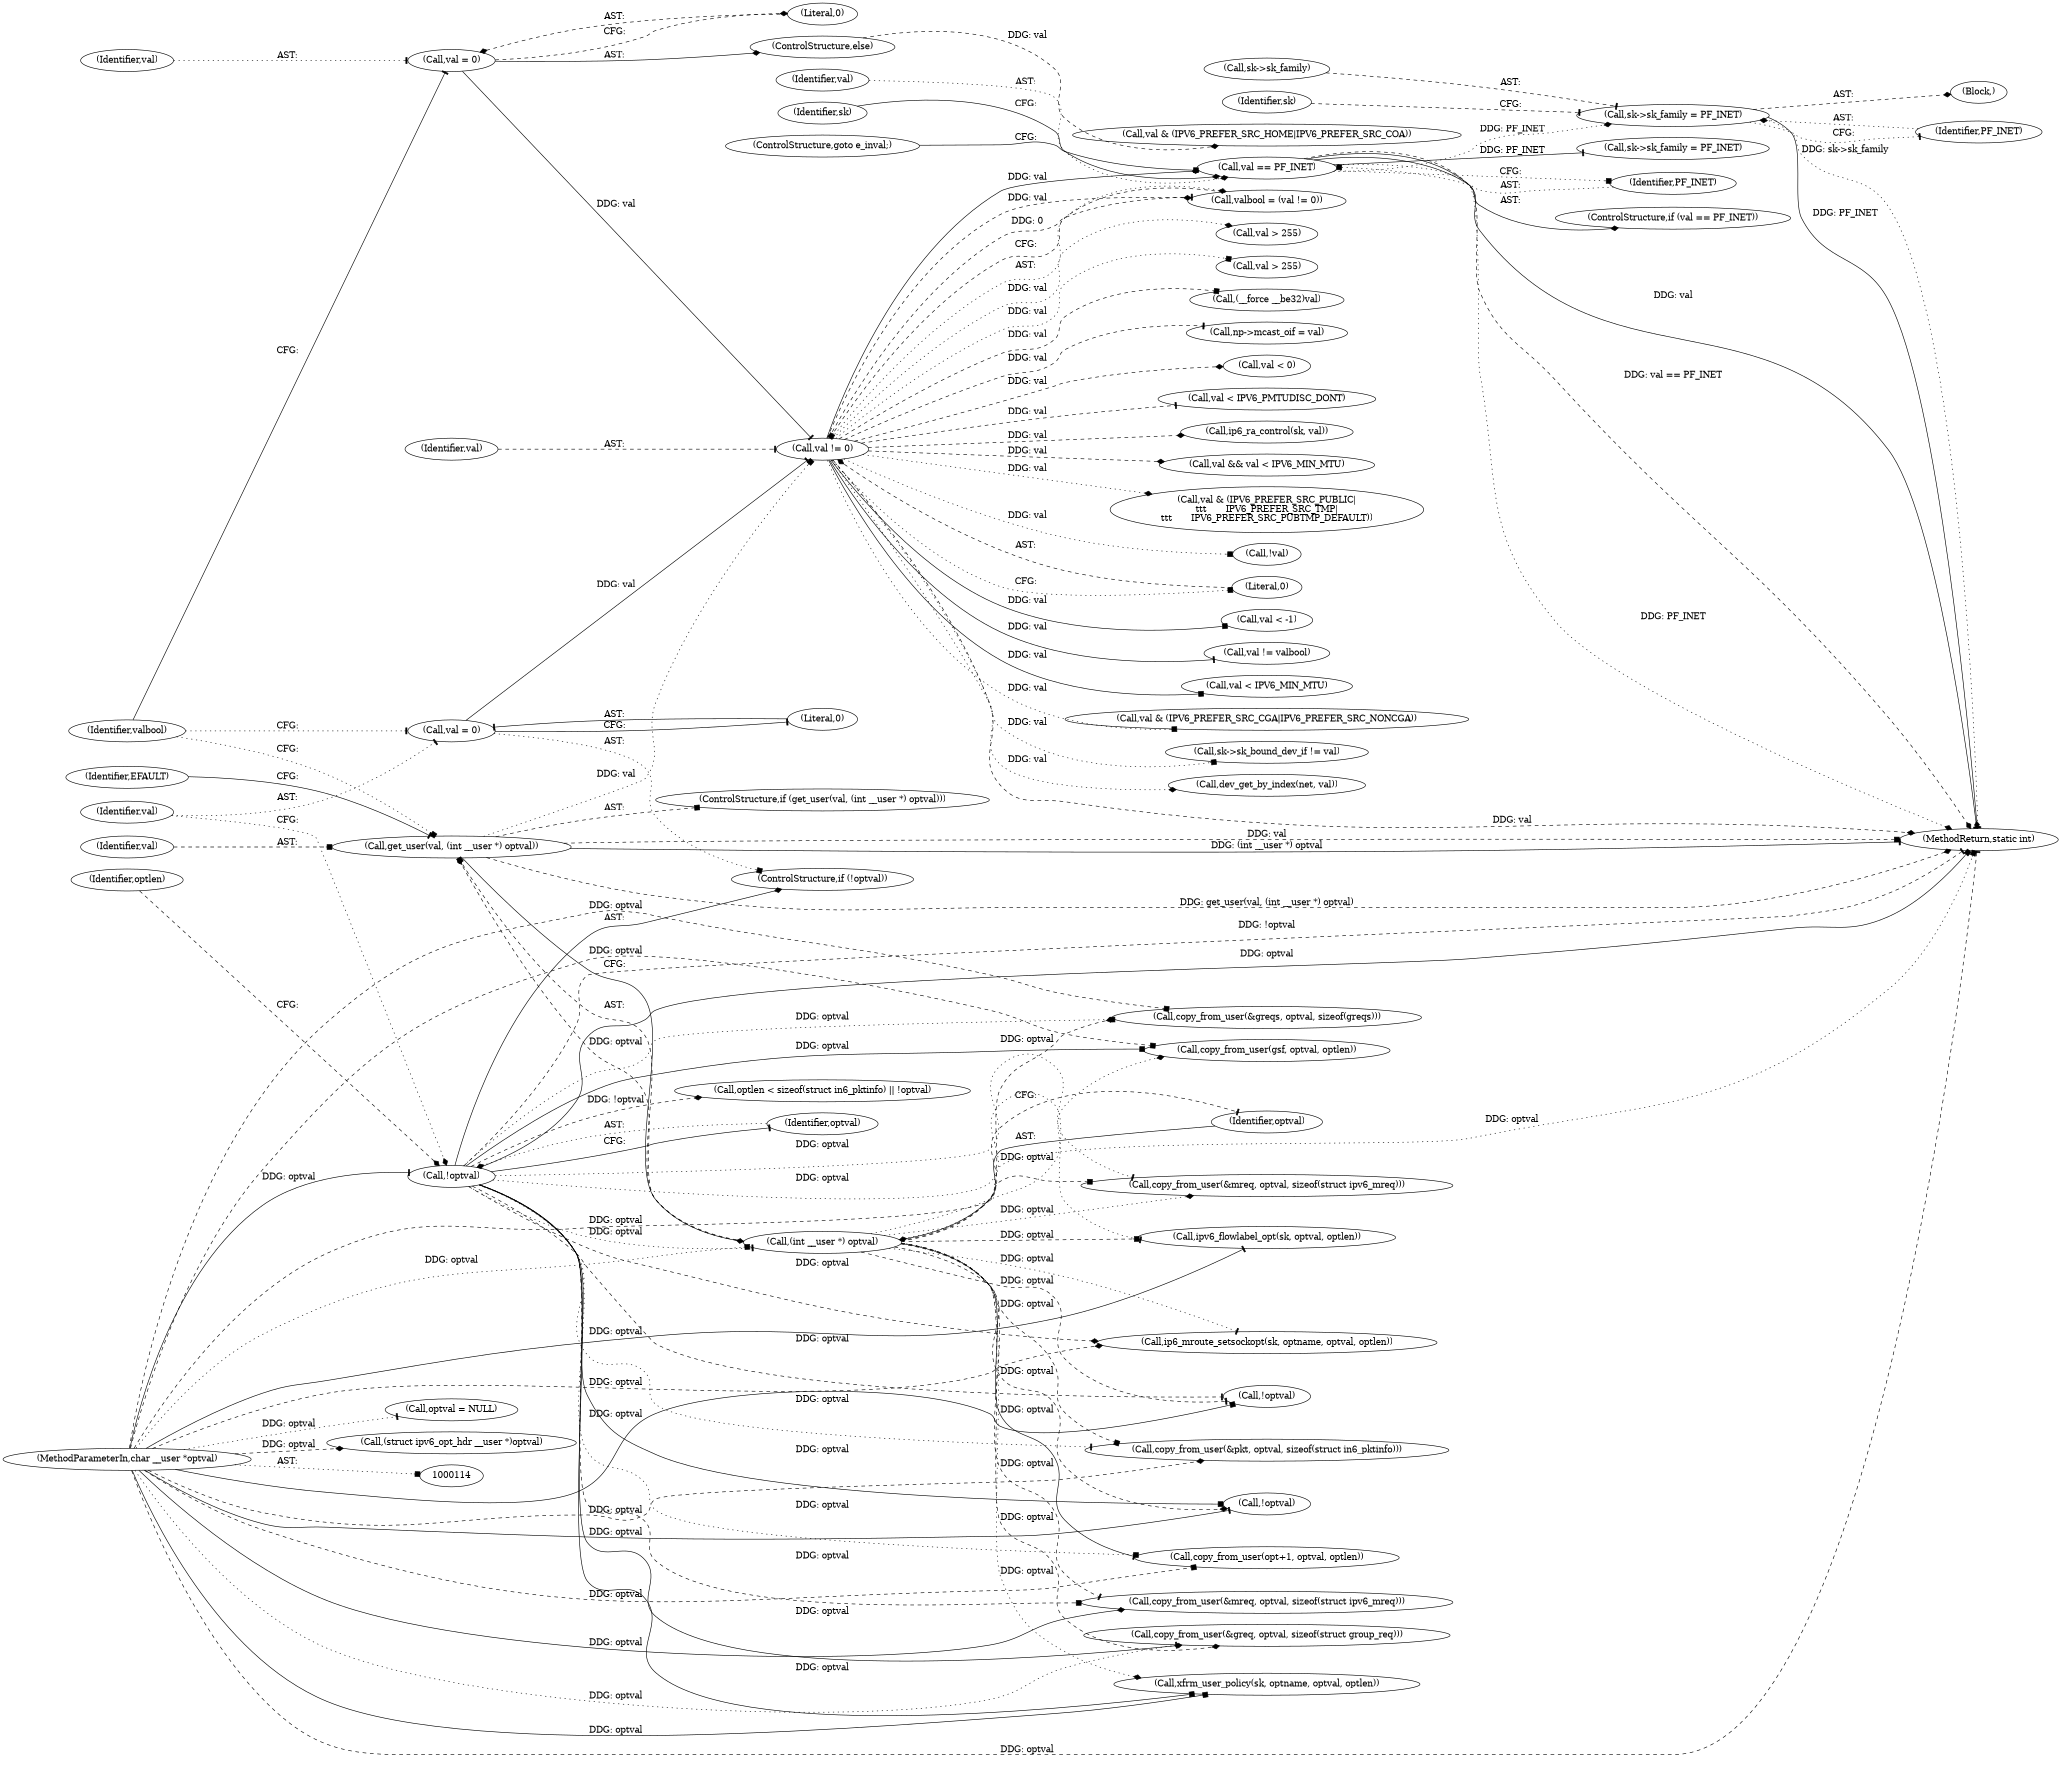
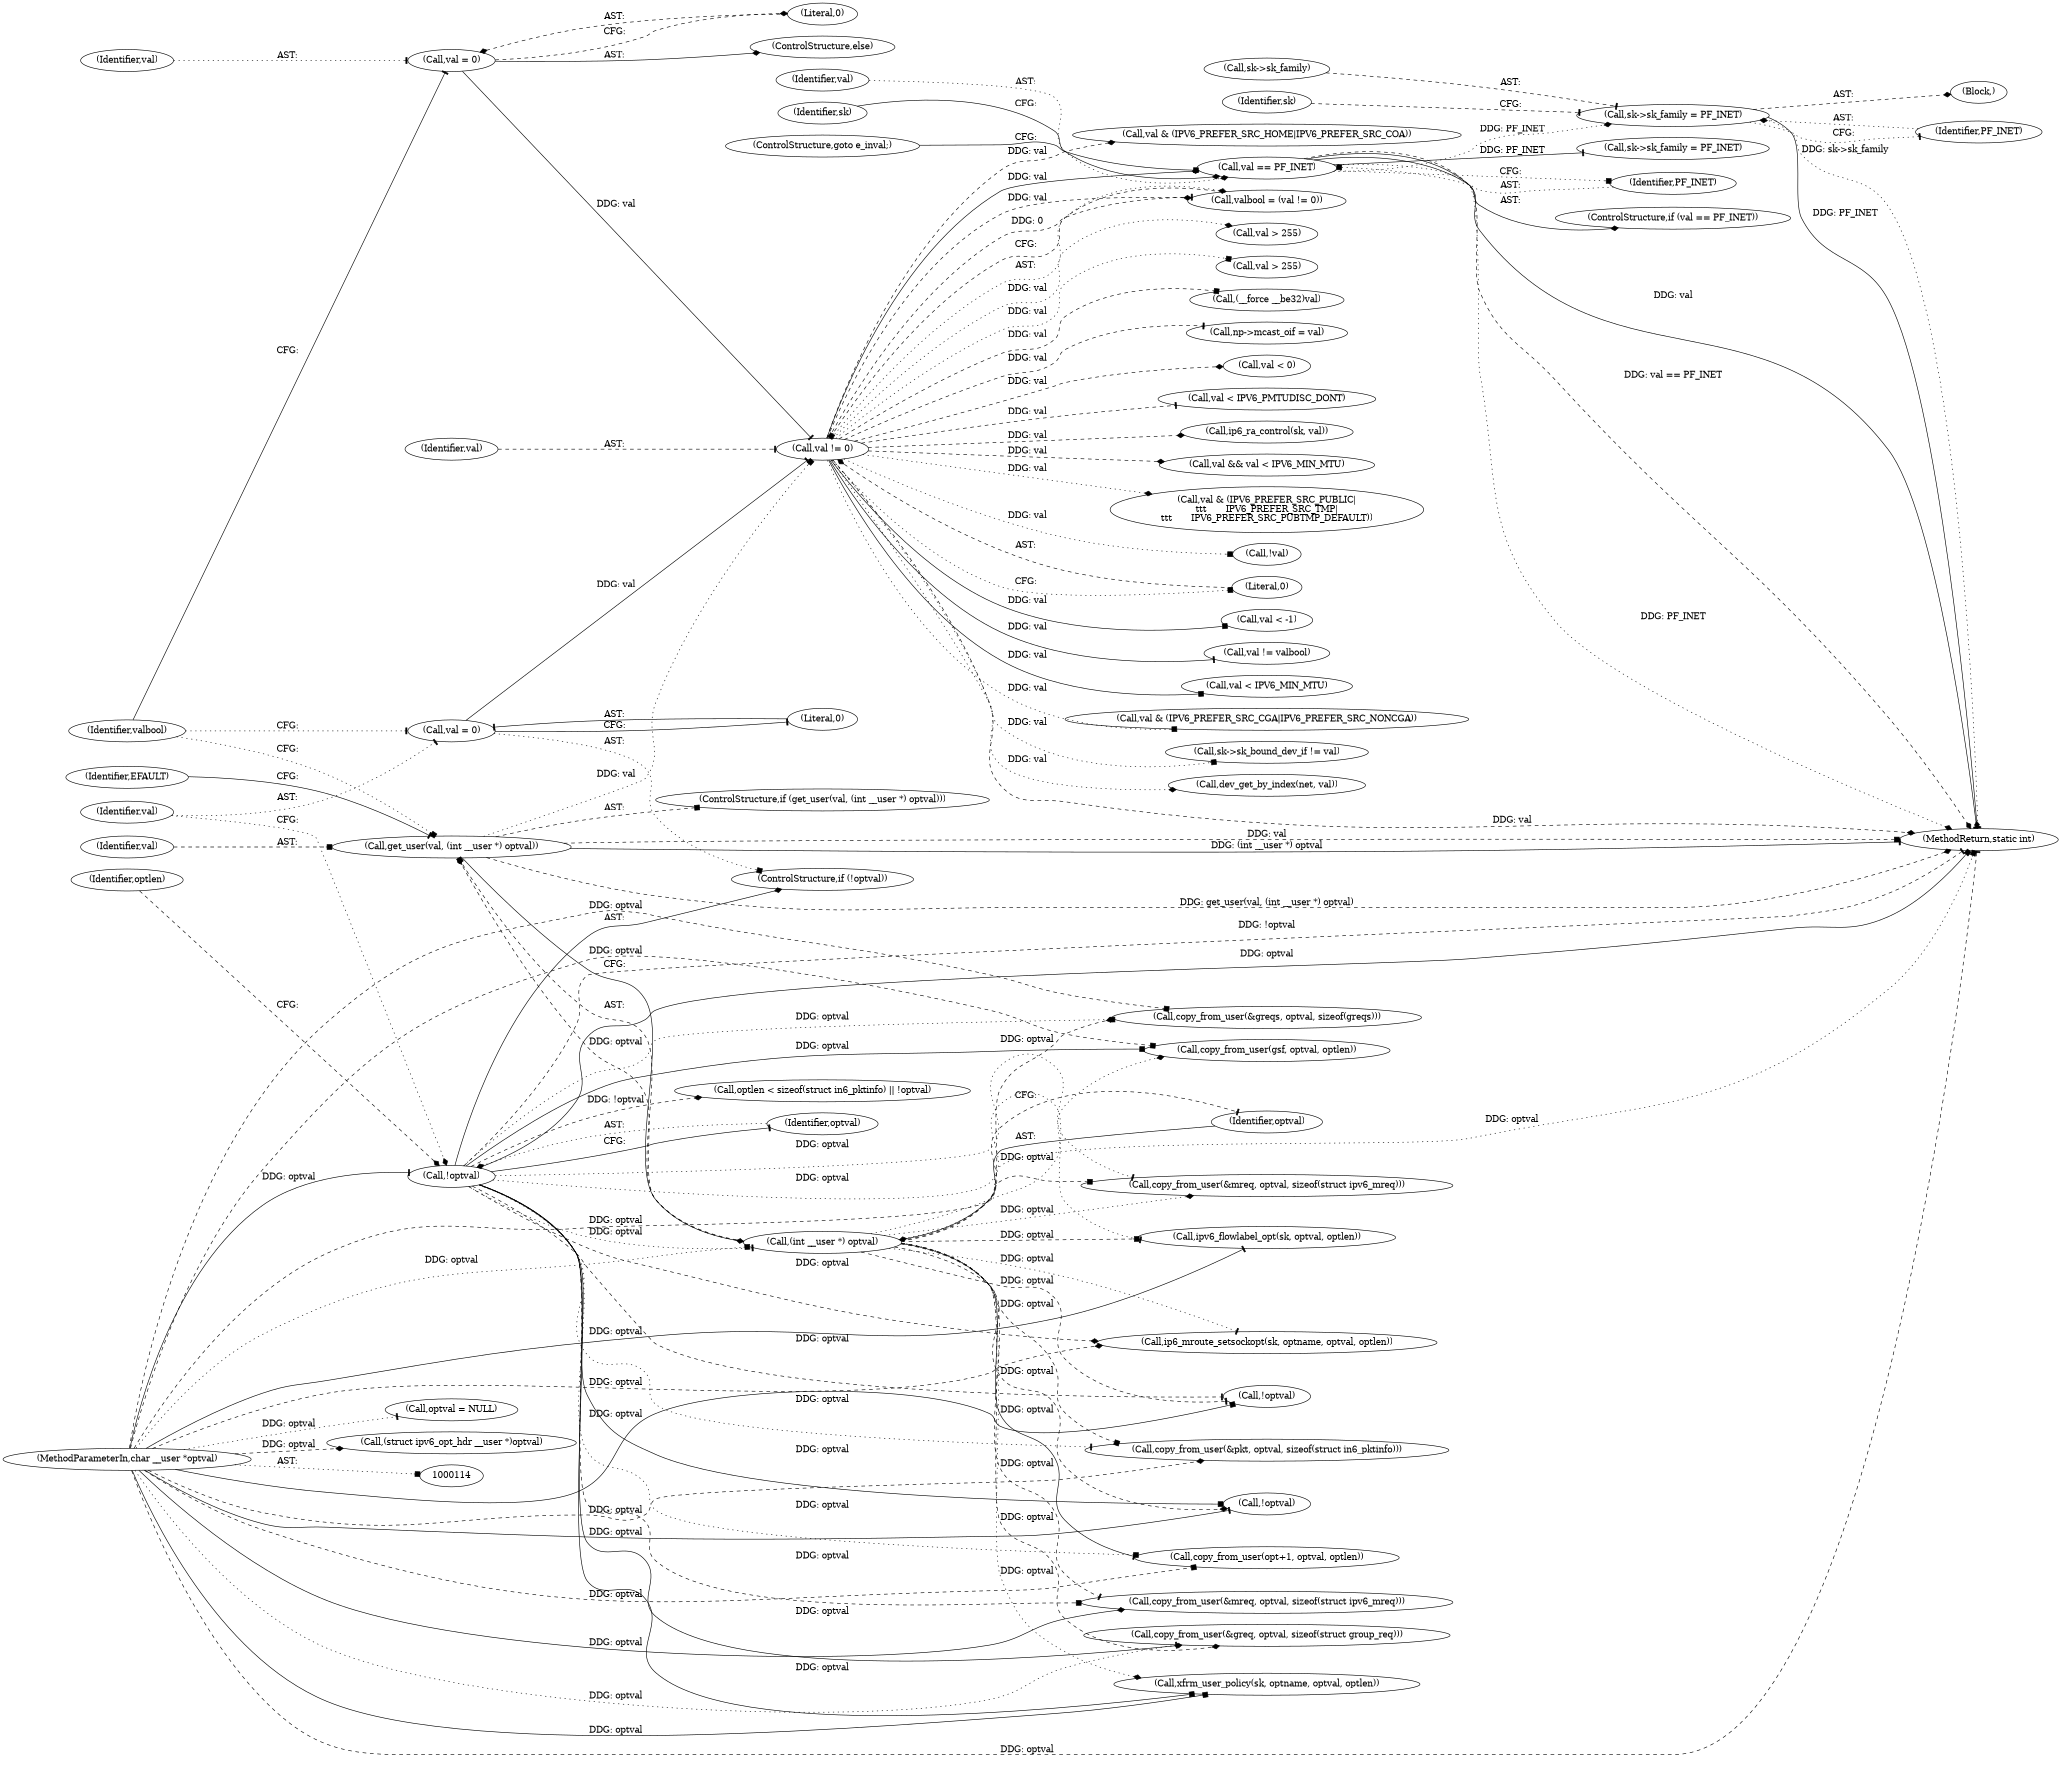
edge "(ControlStructure,else)" -> "(Call,val & (IPV6_PREFER_SRC_HOME|IPV6_PREFER_SRC_COA))": now "(Call,val != 0)" -> "(Call,val & (IPV6_PREFER_SRC_HOME|IPV6_PREFER_SRC_COA))"
